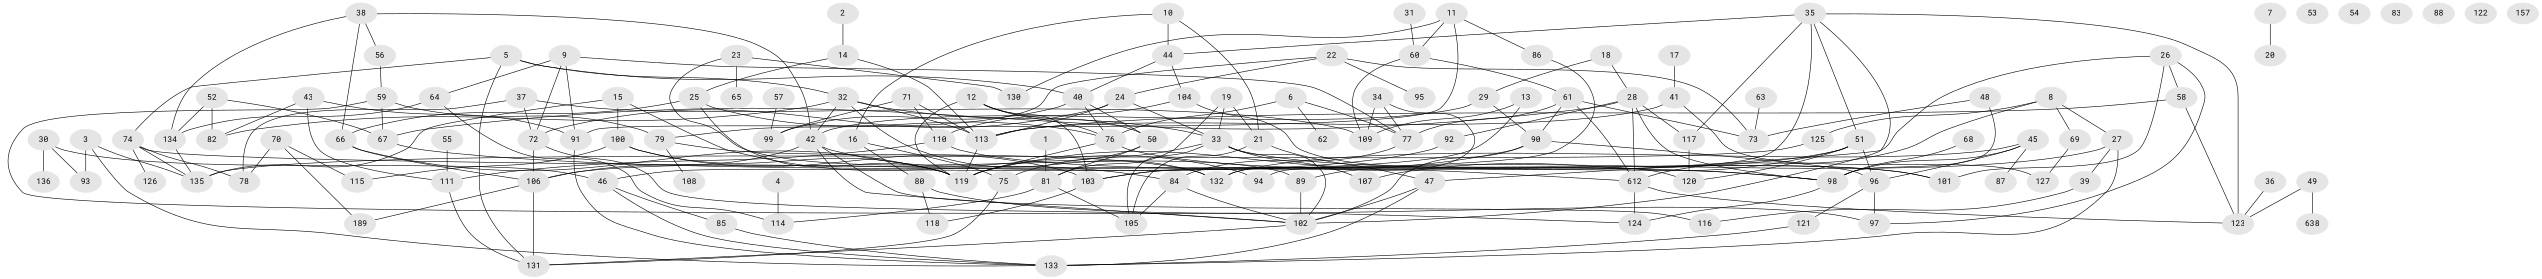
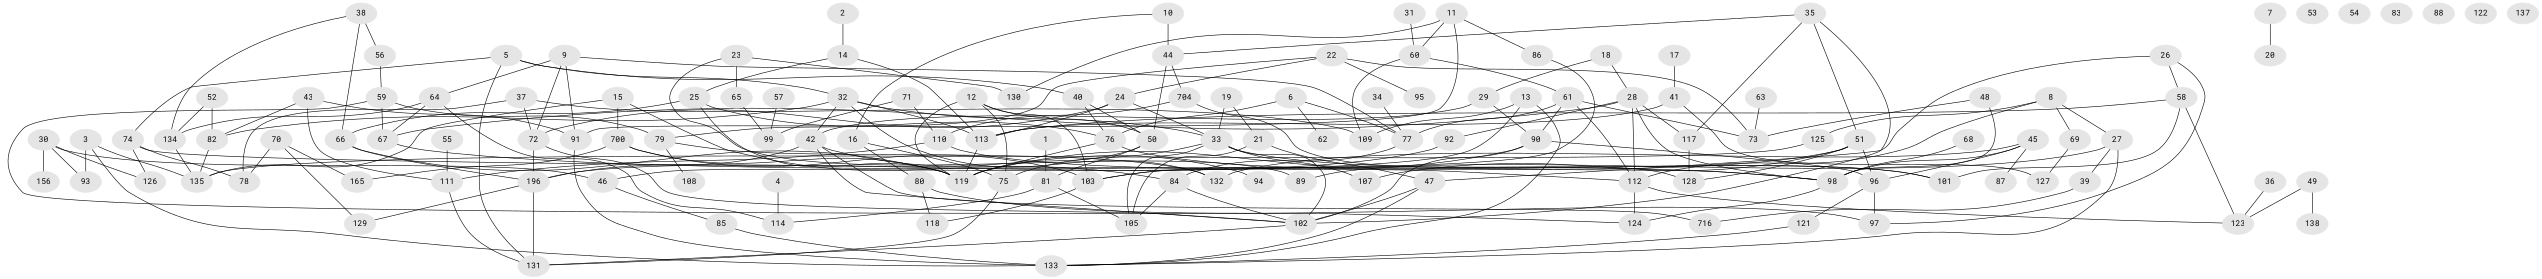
node "157": label "157" -> "137"
edge "38" -- "42": removed
edge "35" -- "123": removed
edge "10" -- "21": removed
edge "44" -- "40": now "44" -- "50"
node "104": label "104" -> "704"
edge "52" -- "67": now "64" -- "67"
edge "40" -- "99": now "65" -- "99"
edge "71" -- "113": removed
edge "12" -- "76": now "12" -- "75"
edge "34" -- "109": removed
edge "34" -- "132": removed
node "100": label "100" -> "700"
edge "19" -- "81": removed
edge "74" -- "135": now "82" -- "135"
edge "30" -- "126": added
edge "26" -- "101": now "58" -- "101"
edge "35" -- "94": removed
node "136": label "136" -> "156"
node "115": label "115" -> "165"
node "106": label "106" -> "196"
node "612": label "612" -> "112"
node "120": label "120" -> "128"
edge "89" -- "102": removed
node "189": label "189" -> "129"
node "116": label "116" -> "716"
node "638": label "638" -> "138"
edge "46" -- "133": now "13" -- "133"
